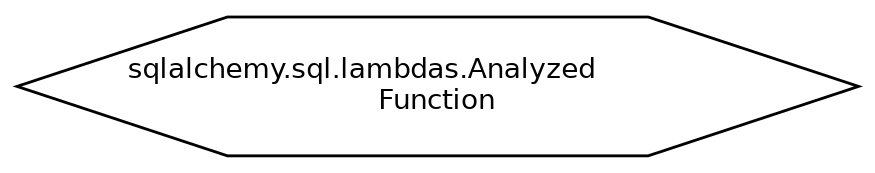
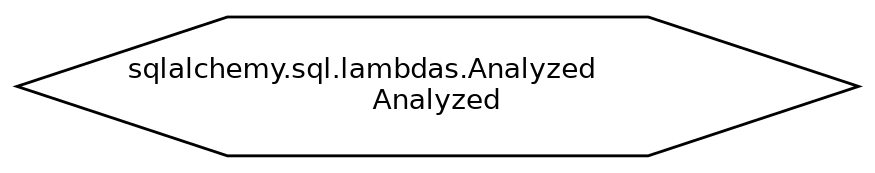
node "sqlalchemy.sql.lambdas.Analyzed Function": label "sqlalchemy.sql.lambdas.Analyzed Function" -> "sqlalchemy.sql.lambdas.Analyzed Analyzed"
